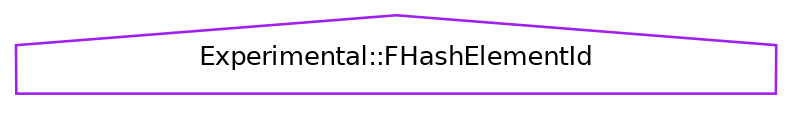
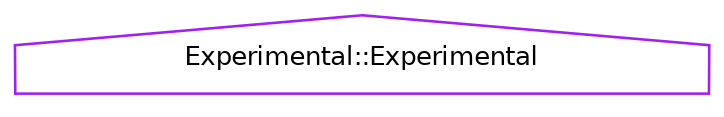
node "Experimental::FHashElementId": label "Experimental::FHashElementId" -> "Experimental::Experimental"
